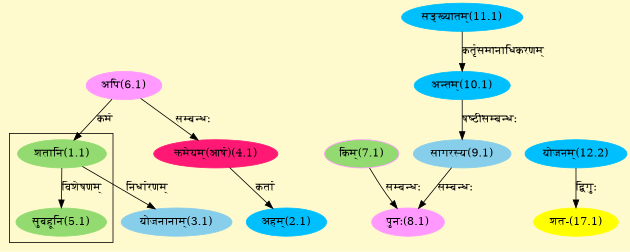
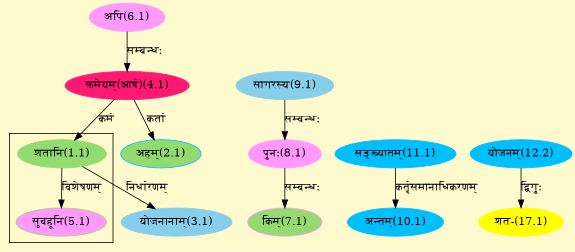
edge "अन्तम्(10.1)" -> "सागरस्य(9.1)": removed, label "षष्ठीसम्बन्धः"
edge "अपि(6.1)" -> "शतानि(1.1)": now "क्रमेयम्(आर्ष)(4.1)" -> "शतानि(1.1)"
edge "किम्(7.1)" -> "पुनः(8.1)": reversed
node "सुबहूनि(5.1)": fillcolor #93db70 -> #ff99ff
node "अहम्(2.1)": fillcolor #00bfff -> #93db70
